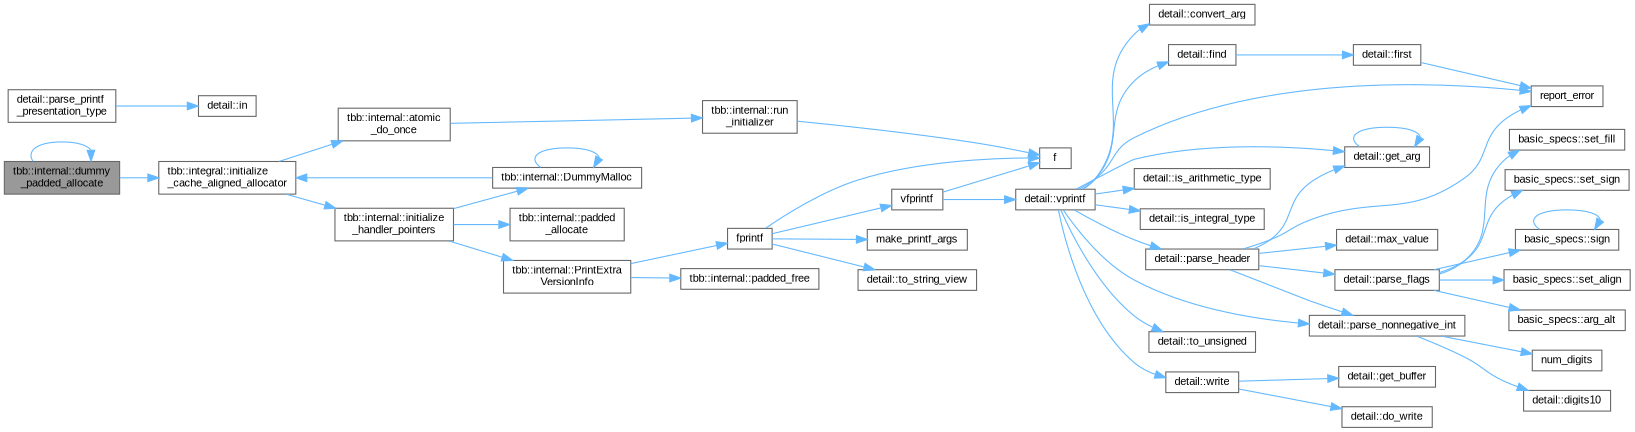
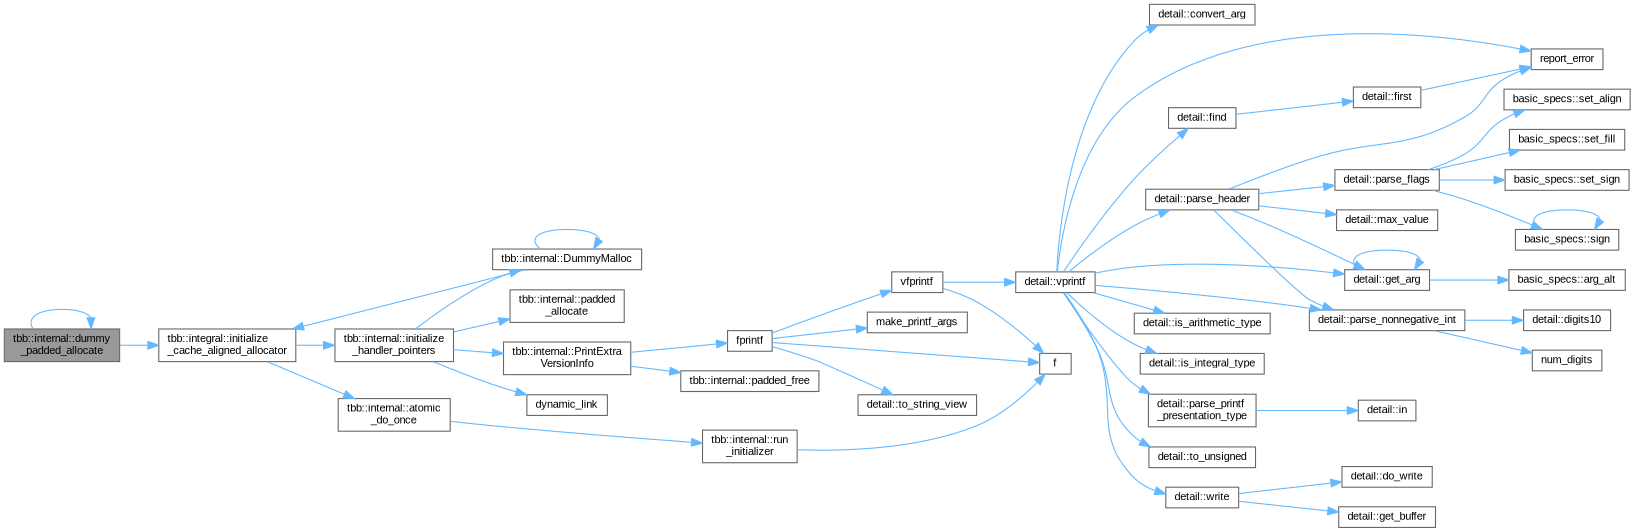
edge "detail::parse_flags" -> "basic_specs::arg_alt": now "detail::get_arg" -> "basic_specs::arg_alt"
edge "detail::vprintf" -> "detail::parse_printf _presentation_type": added
node "dynamic_link": added
